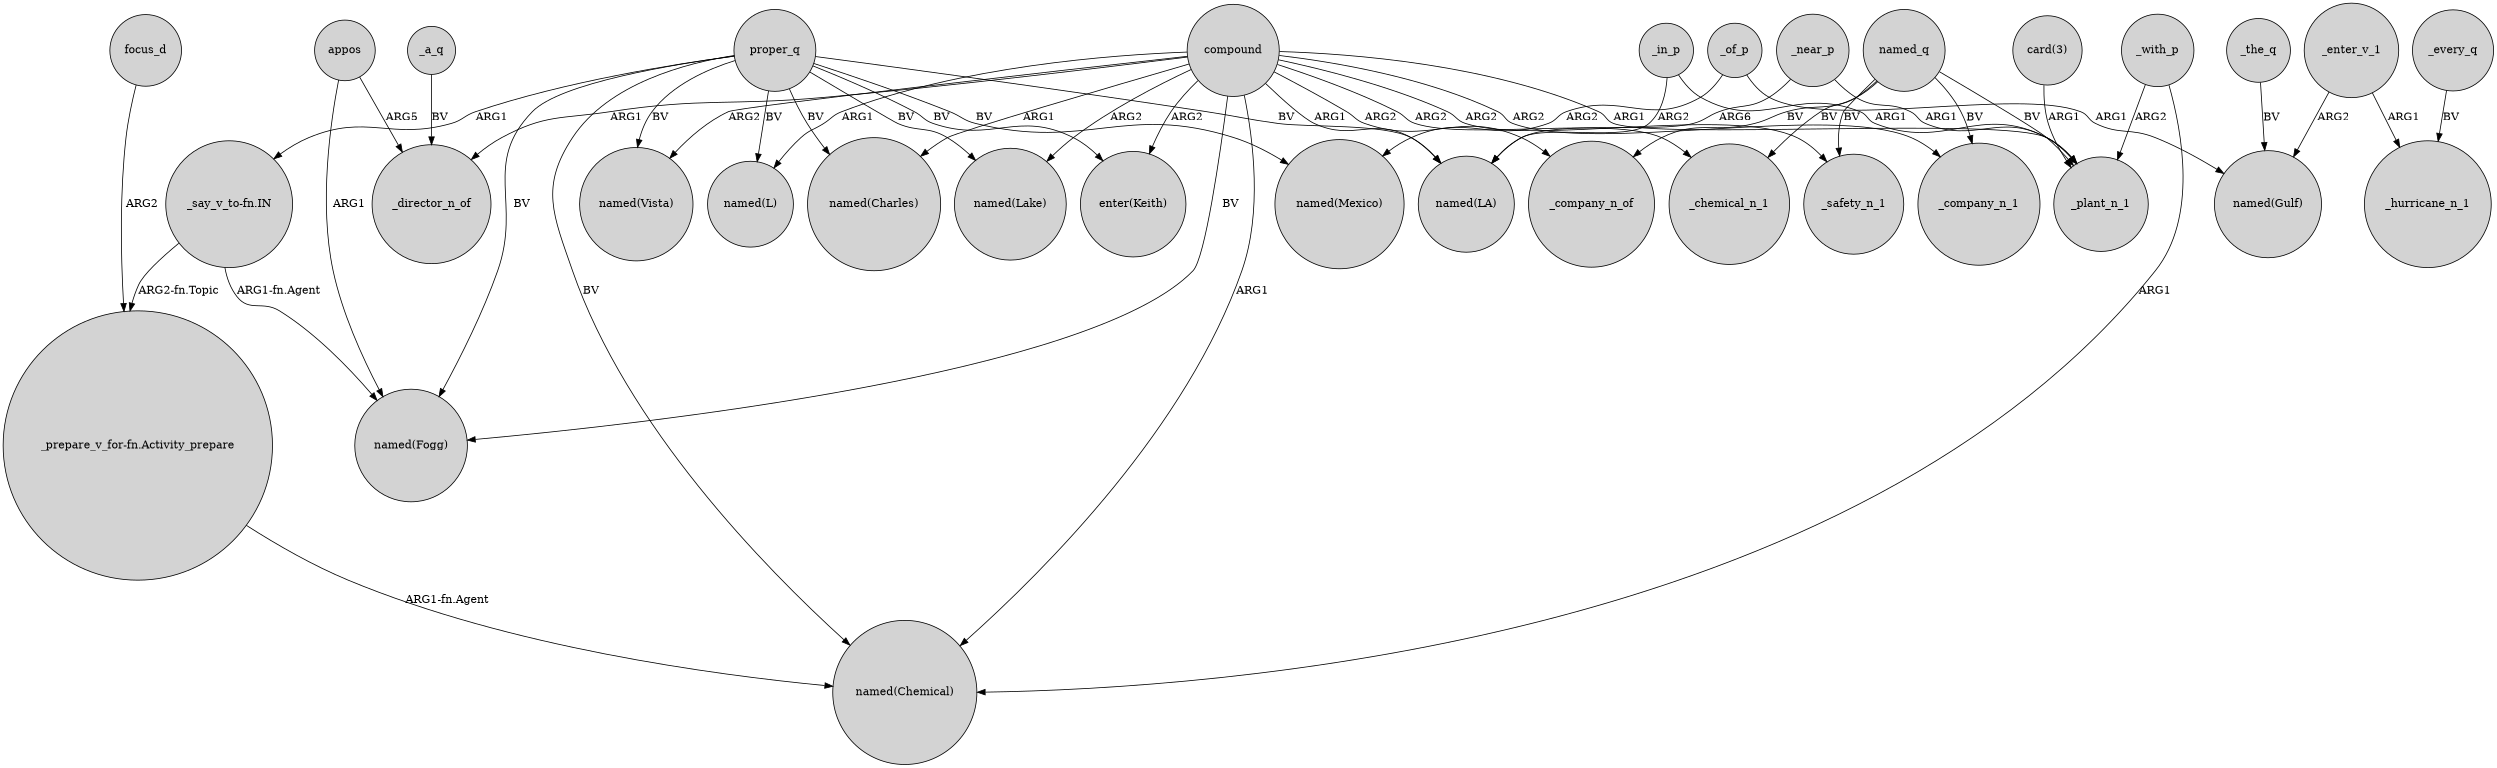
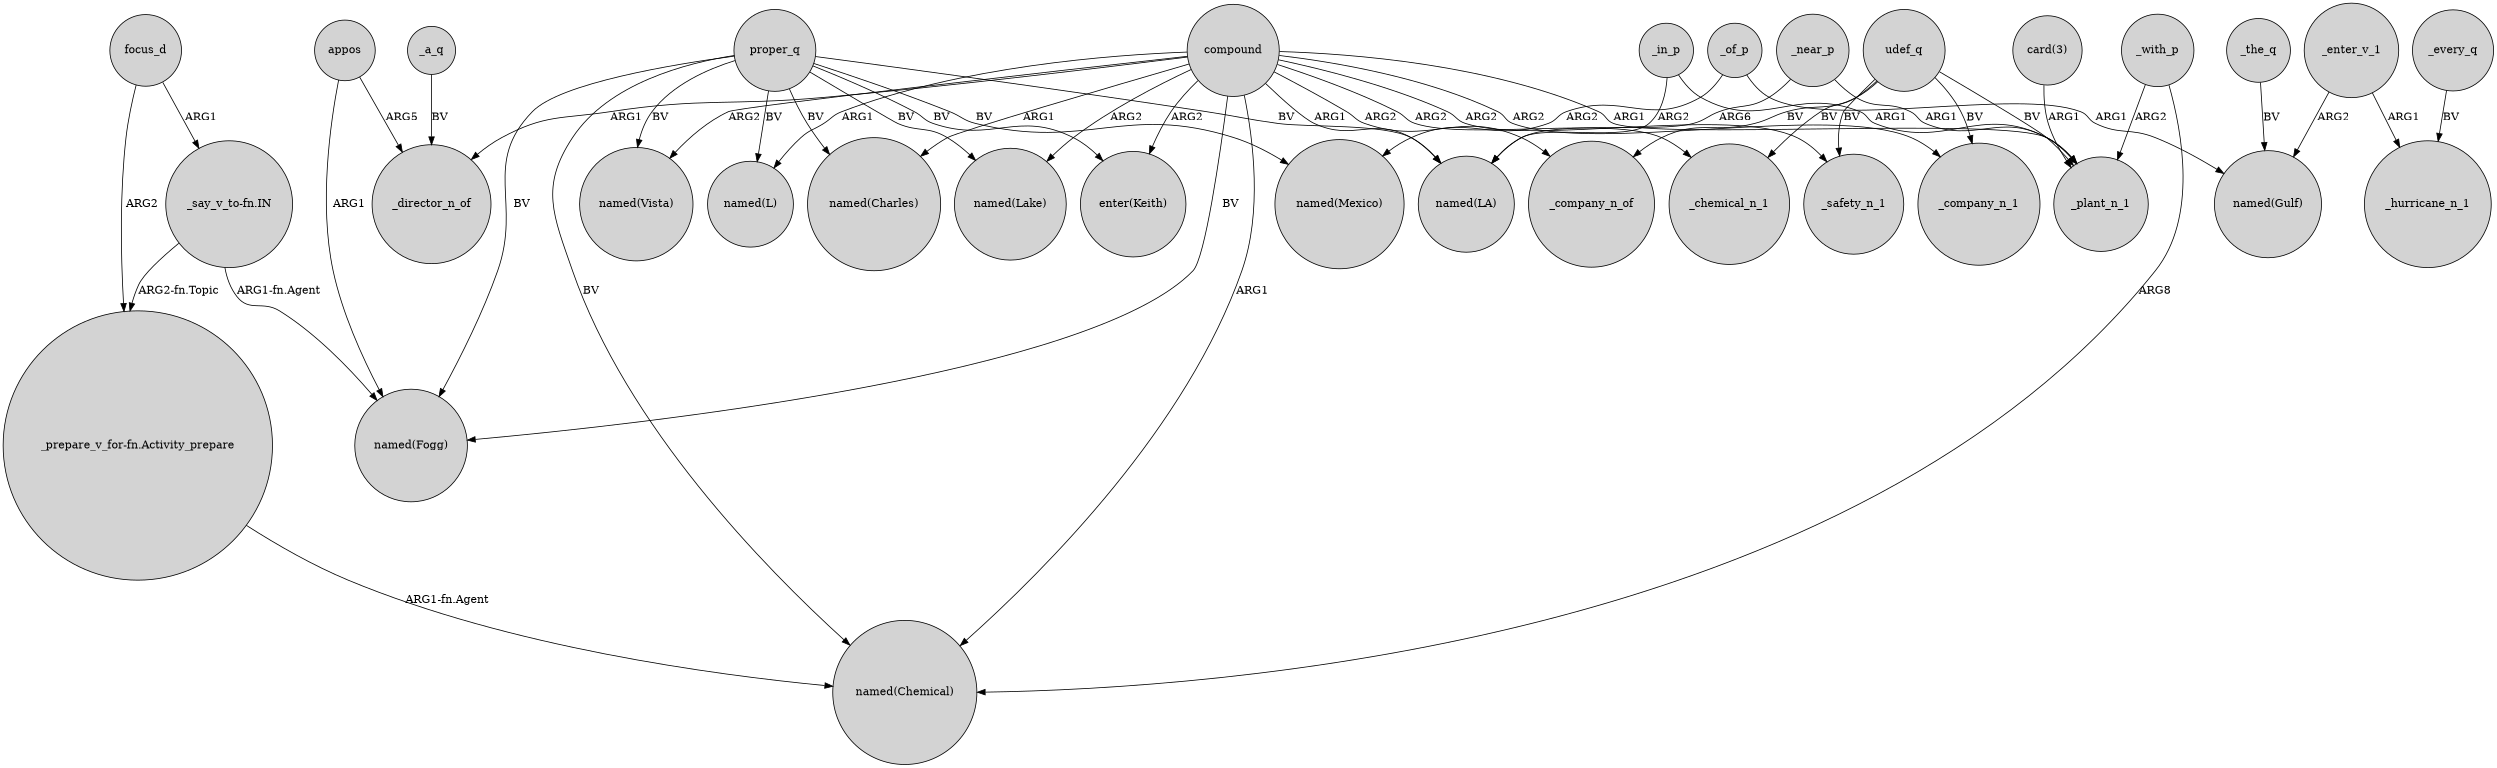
node "named_q": label "named_q" -> "udef_q"
edge "proper_q" -> "_say_v_to-fn.IN": now "focus_d" -> "_say_v_to-fn.IN"
edge "_with_p" -> "named(Chemical)": label "ARG1" -> "ARG8"
